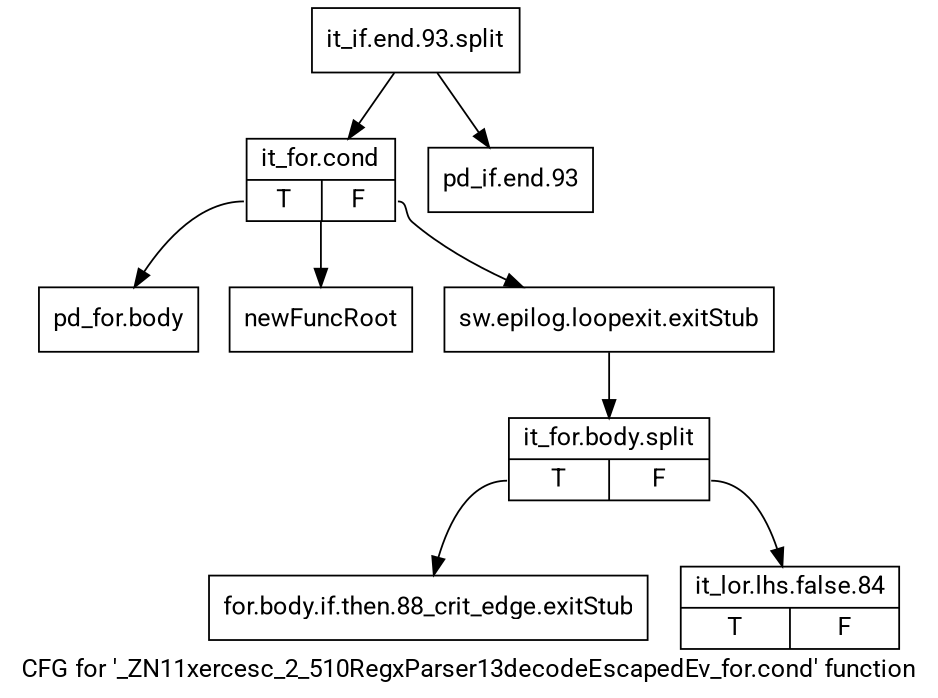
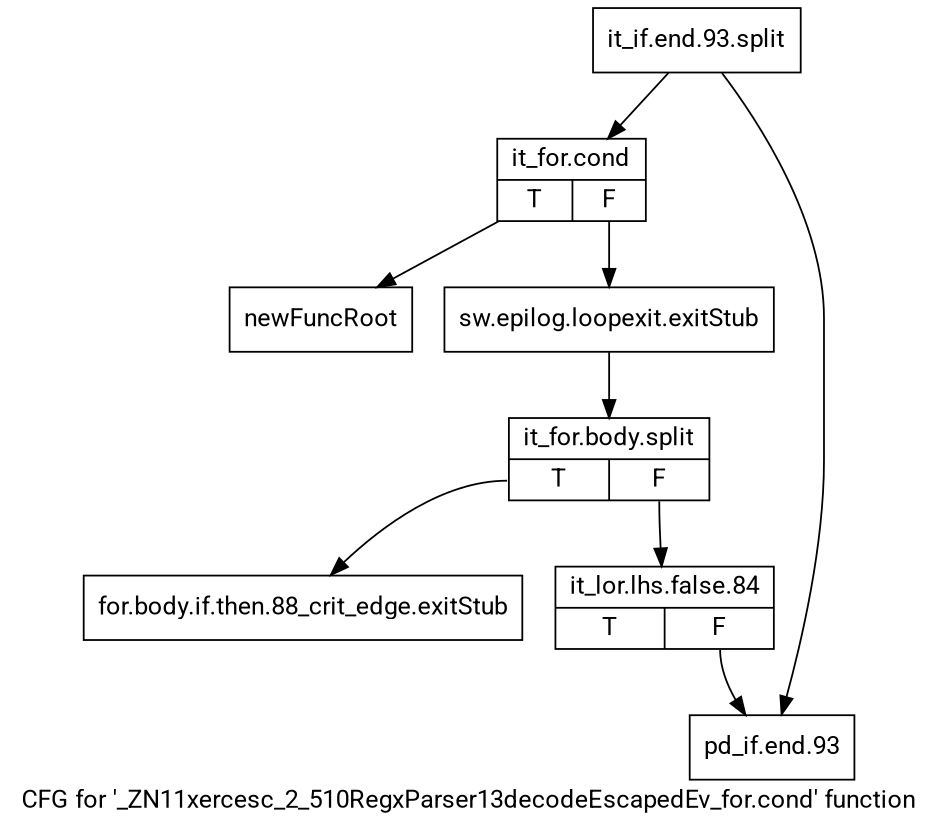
node "pd_for.body": removed
edge "it_lor.lhs.false.84" -> "pd_if.end.93": added
